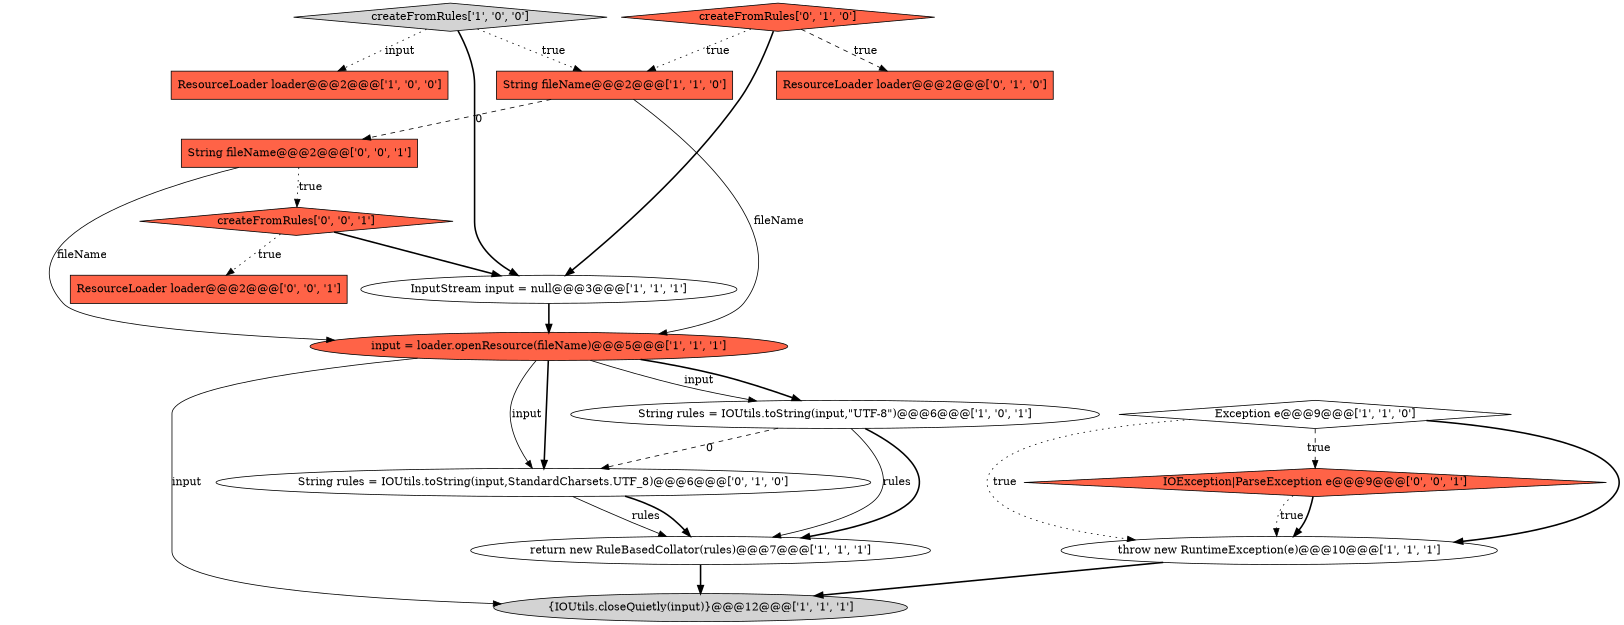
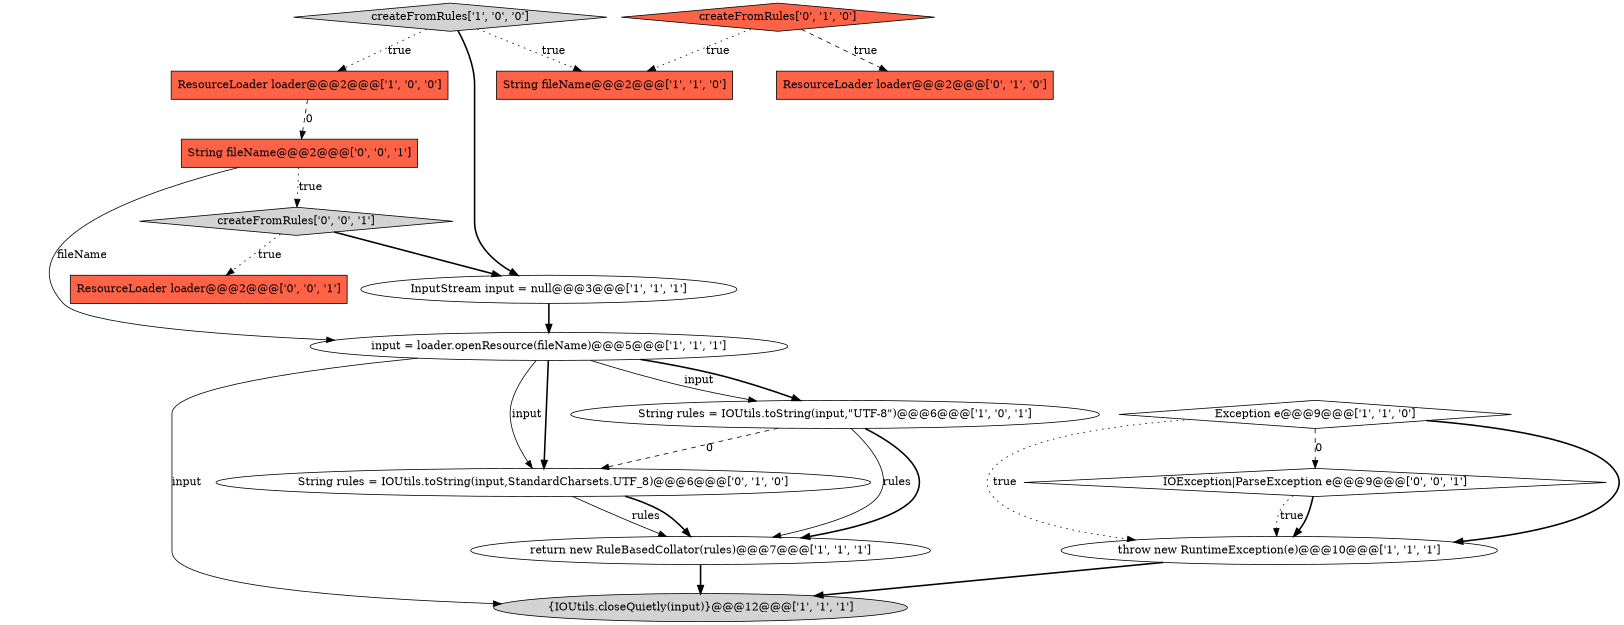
edge "createFromRules['1', '0', '0']" -> "ResourceLoader loader@@@2@@@['1', '0', '0']": label "input" -> "true"
edge "String fileName@@@2@@@['1', '1', '0']" -> "String fileName@@@2@@@['0', '0', '1']": now "ResourceLoader loader@@@2@@@['1', '0', '0']" -> "String fileName@@@2@@@['0', '0', '1']"
edge "createFromRules['0', '1', '0']" -> "InputStream input = null@@@3@@@['1', '1', '1']": removed
node "createFromRules['0', '0', '1']": fillcolor tomato -> lightgray
edge "String fileName@@@2@@@['1', '1', '0']" -> "input = loader.openResource(fileName)@@@5@@@['1', '1', '1']": removed, label "fileName"
node "input = loader.openResource(fileName)@@@5@@@['1', '1', '1']": fillcolor tomato -> white
edge "Exception e@@@9@@@['1', '1', '0']" -> "IOException|ParseException e@@@9@@@['0', '0', '1']": label "true" -> "0"
node "IOException|ParseException e@@@9@@@['0', '0', '1']": fillcolor tomato -> white
